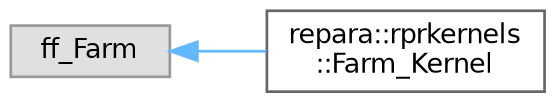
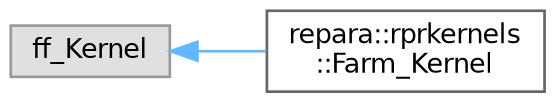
node "ff_Farm": label "ff_Farm" -> "ff_Kernel"
